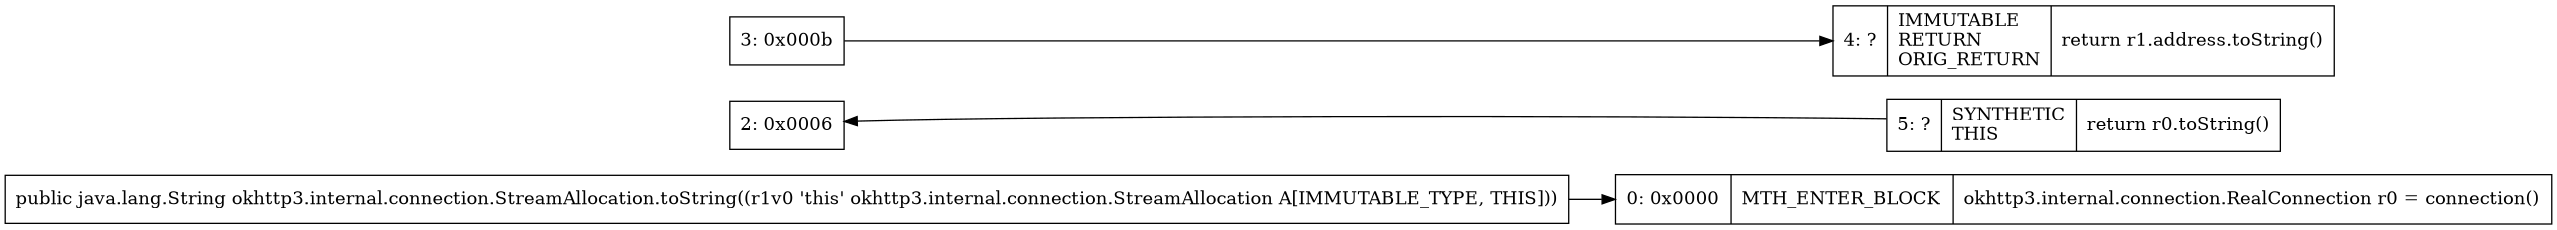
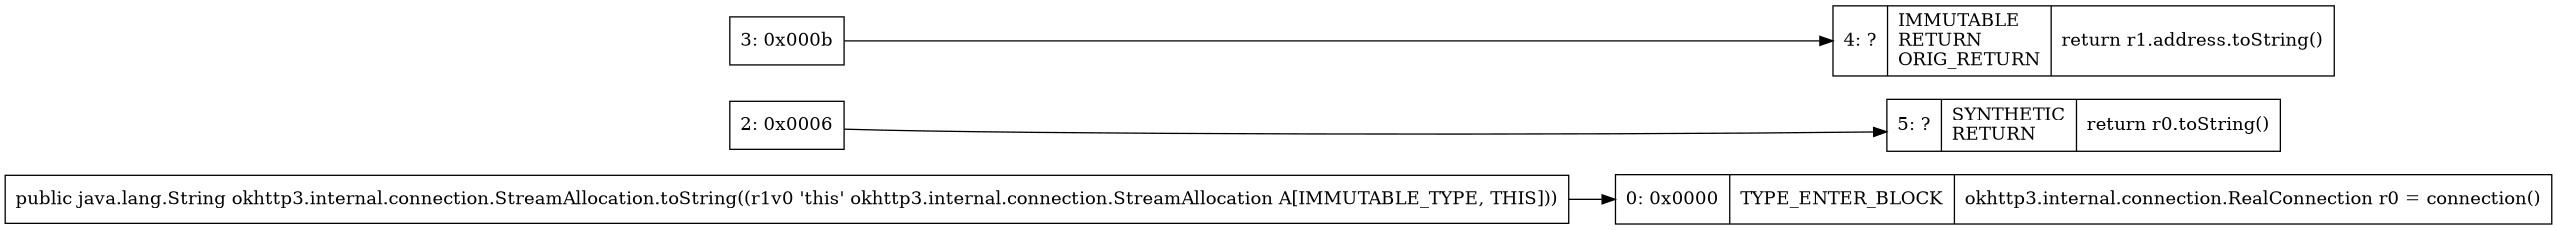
edge "5: ?" -> "2: 0x0006": reversed
node "5: ?": text "THIS" -> "RETURN"
node "0: 0x0000": text "MTH_ENTER_BLOCK" -> "TYPE_ENTER_BLOCK"
